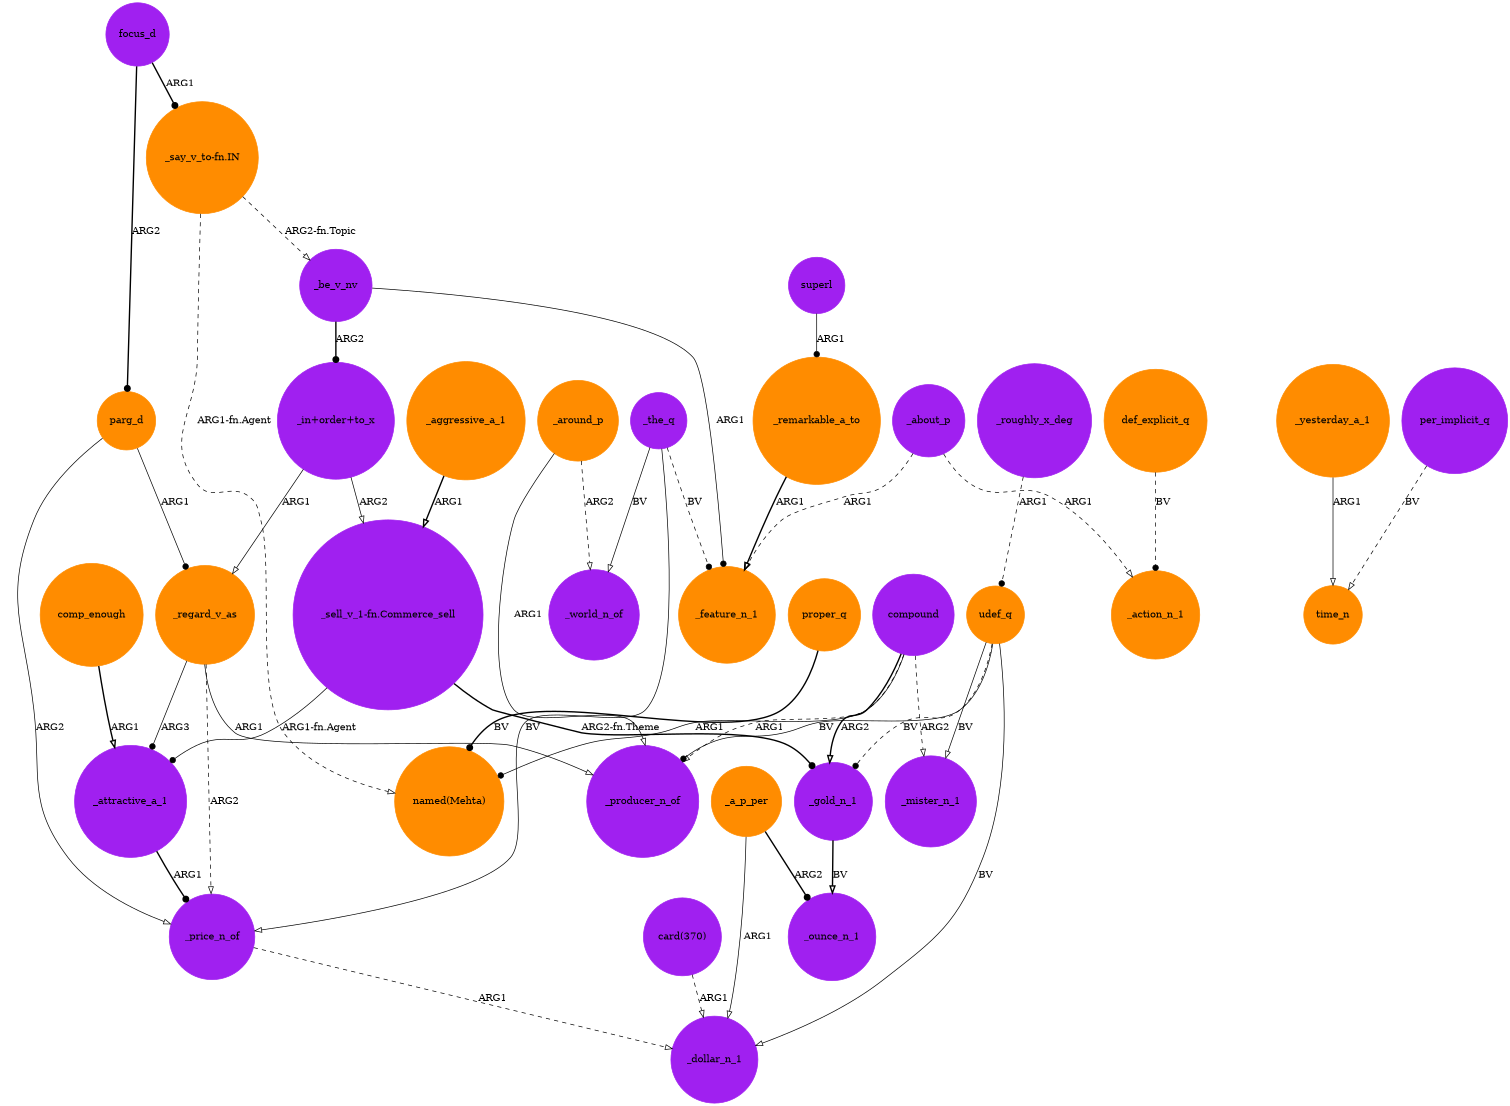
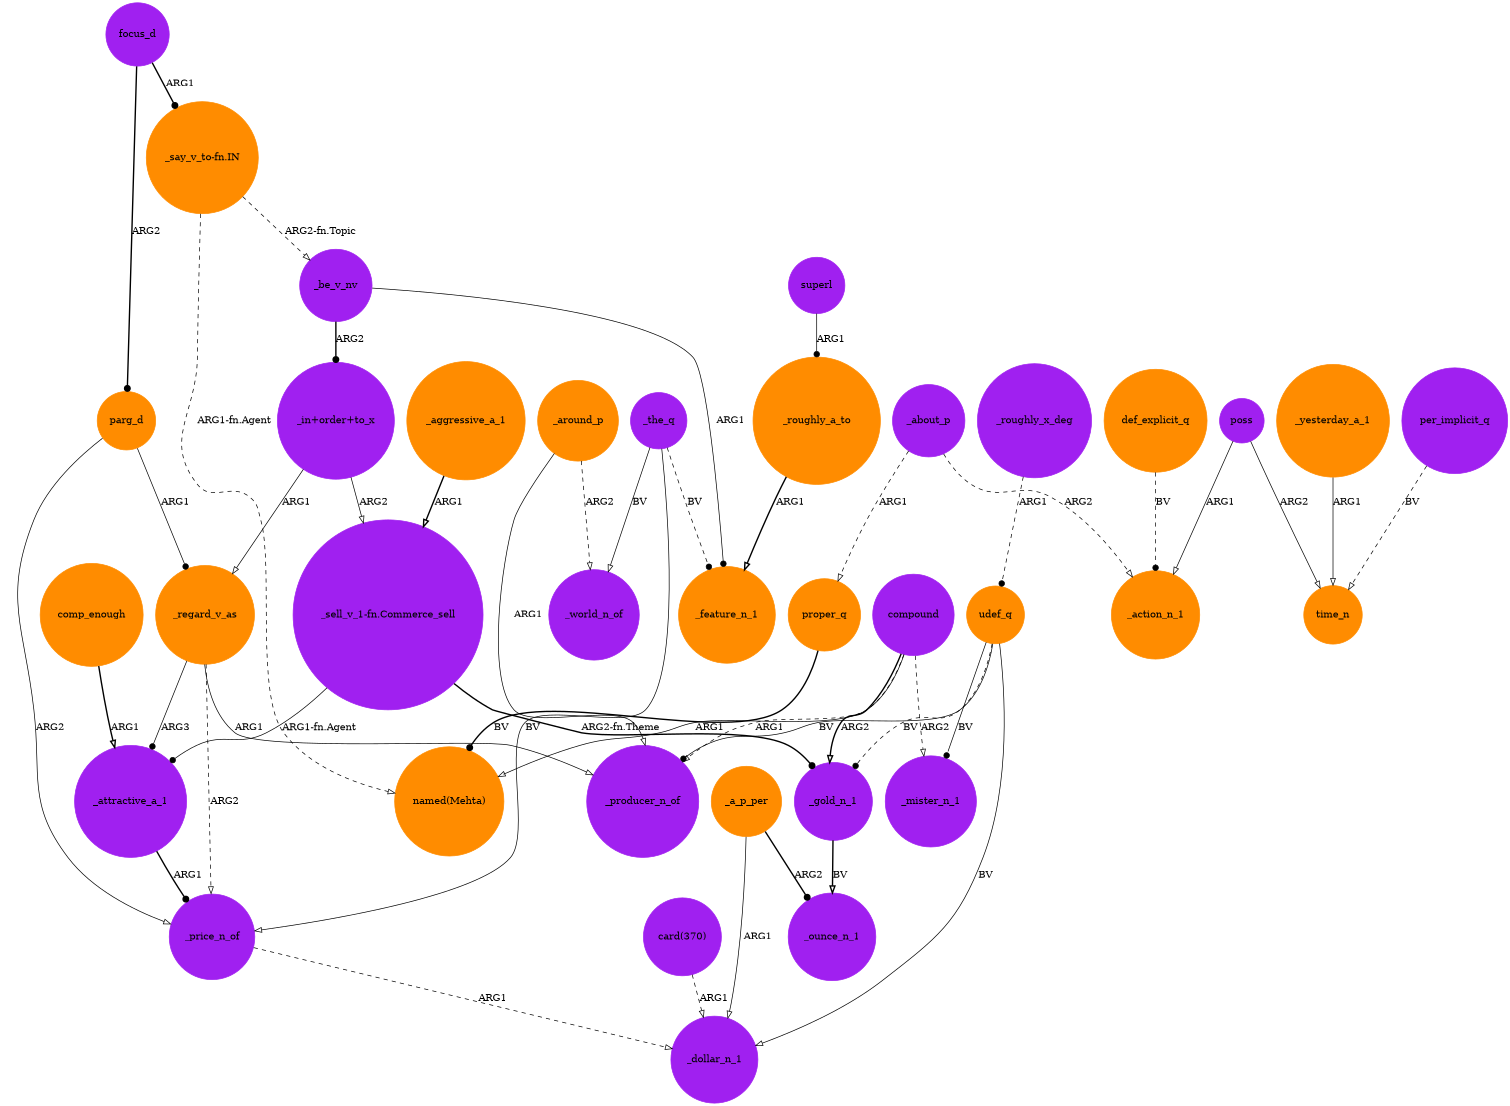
node "_remarkable_a_to": label "_remarkable_a_to" -> "_roughly_a_to"
node "poss": added
edge "_about_p" -> "_feature_n_1": now "_about_p" -> "proper_q"
edge "_about_p" -> "_action_n_1": label "ARG1" -> "ARG2"
edge "udef_q" -> "_mister_n_1": arrowhead onormal -> dot
edge "compound" -> "named(Mehta)": arrowhead dot -> onormal
